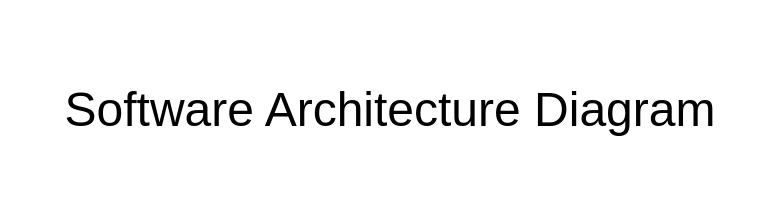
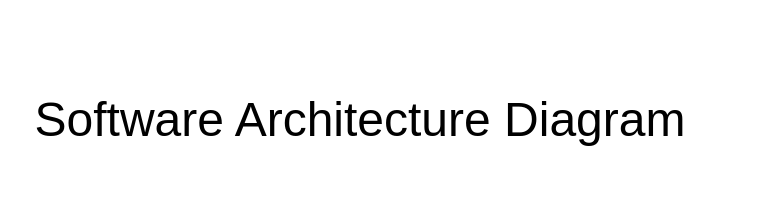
node "Software Architecture Diagram": moved (391, 111) -> (361, 121)
